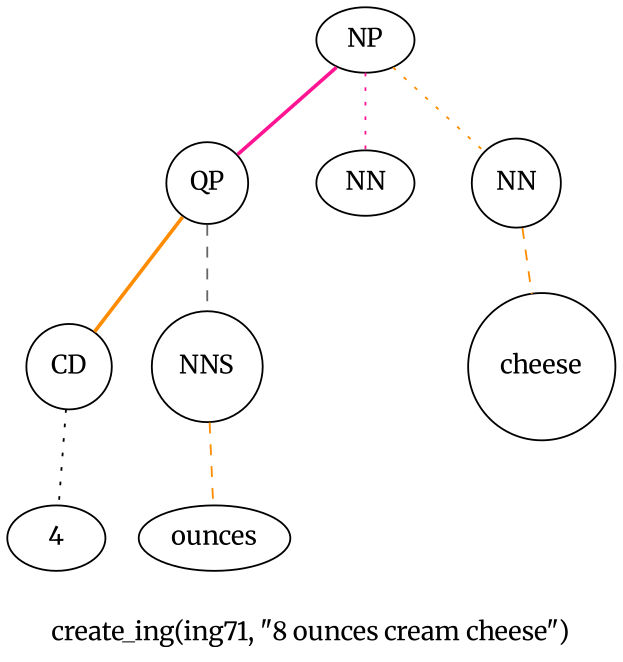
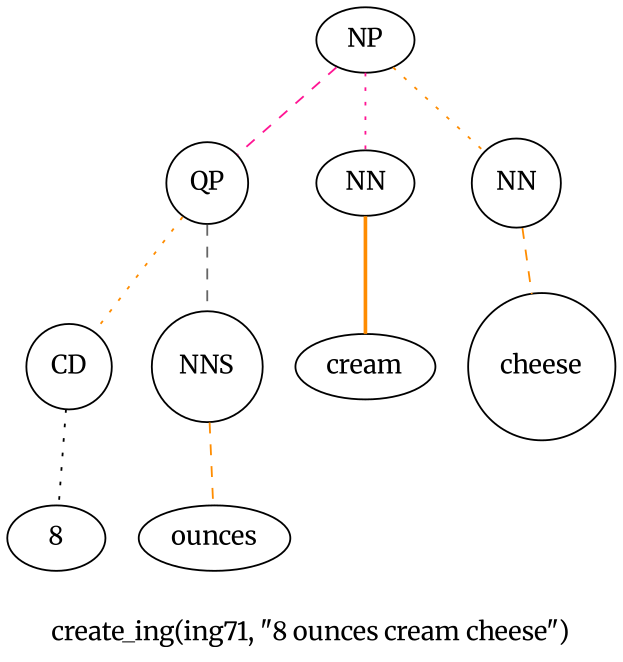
edge "NP" -- "QP": style bold -> dashed
edge "QP" -- "CD": style bold -> dotted
node "cream": added
node "4": label "4" -> "8"
